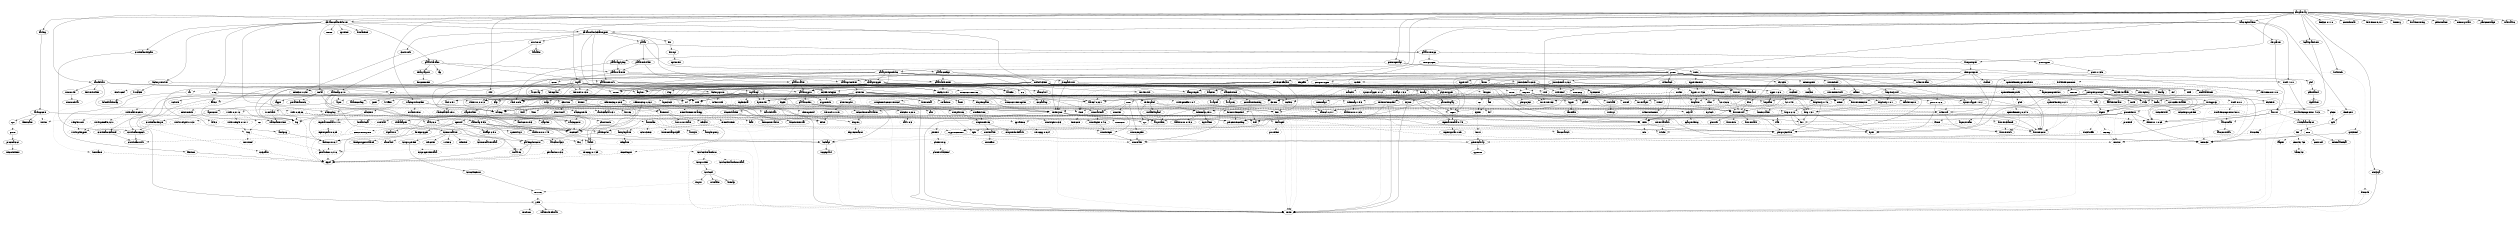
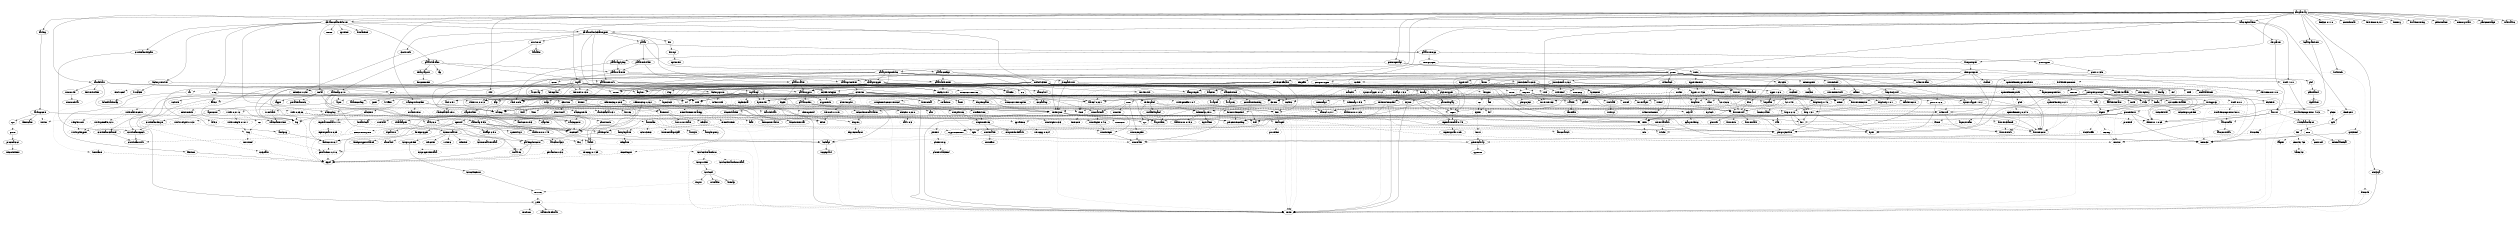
node "hyper": label "hyper" -> "walkdir"
